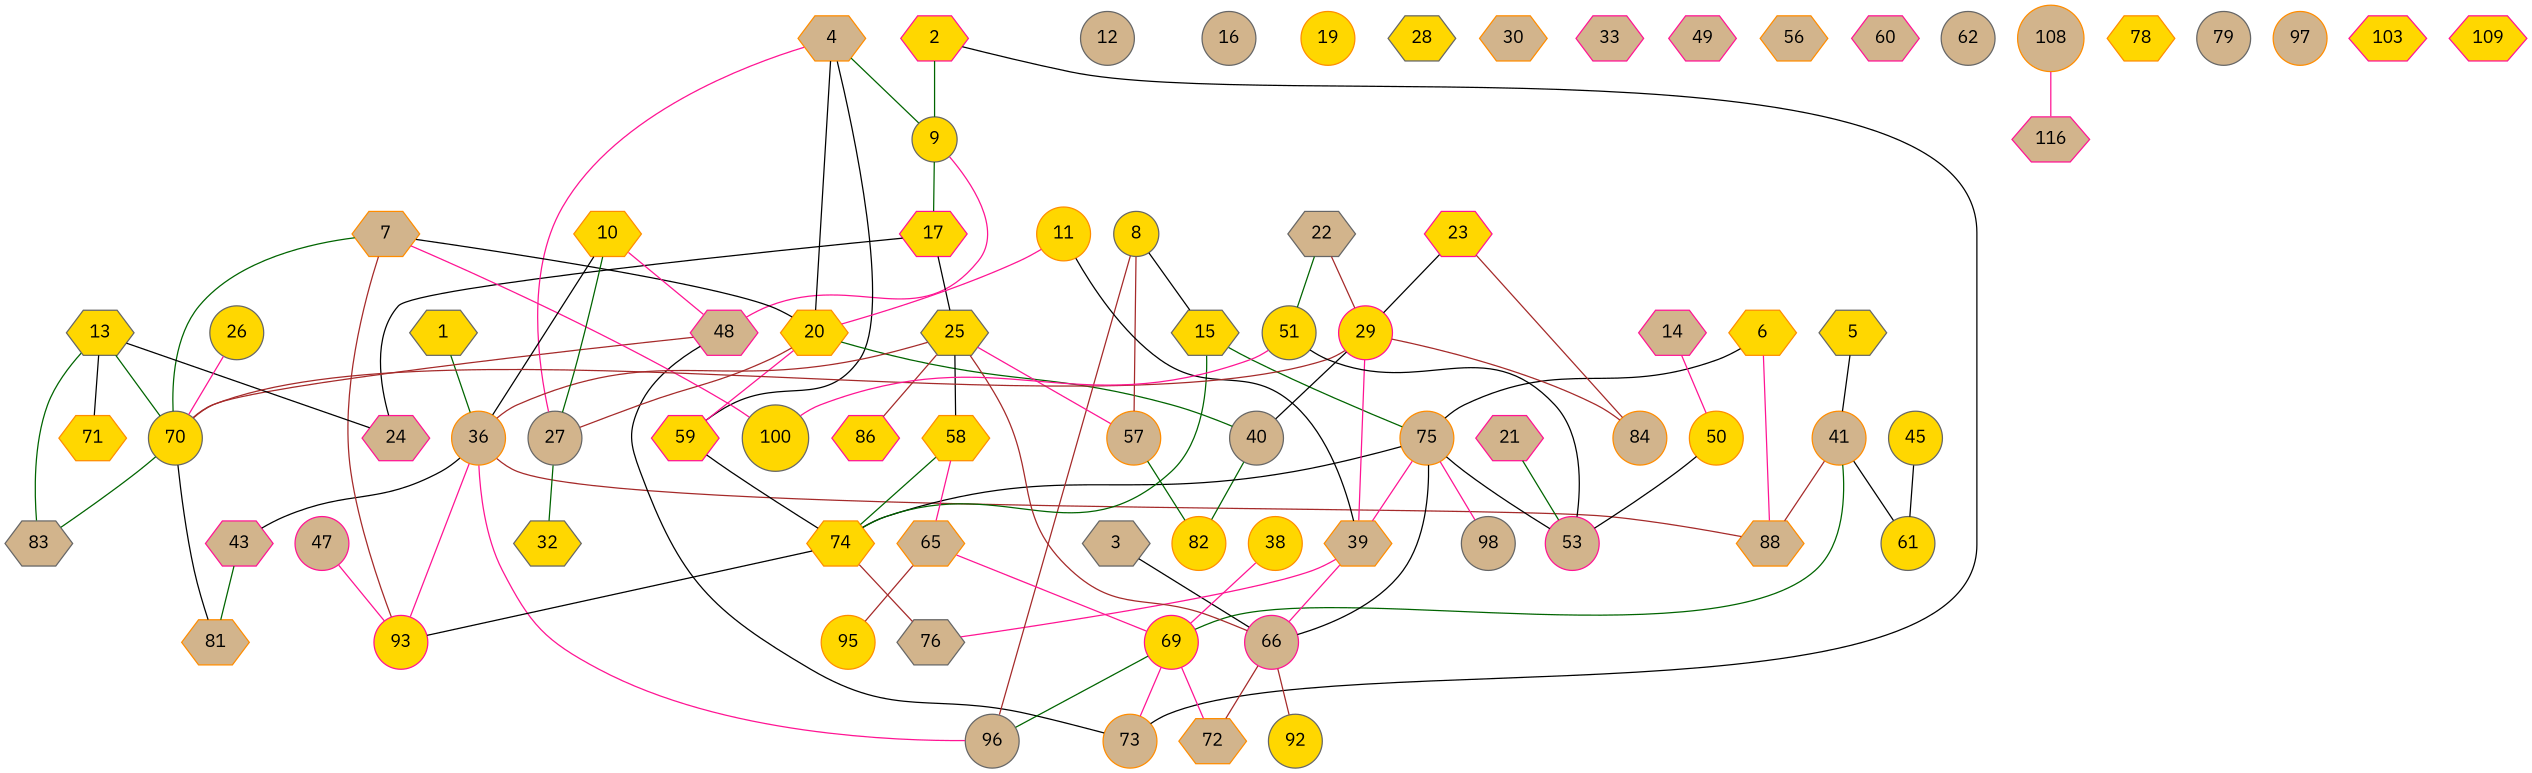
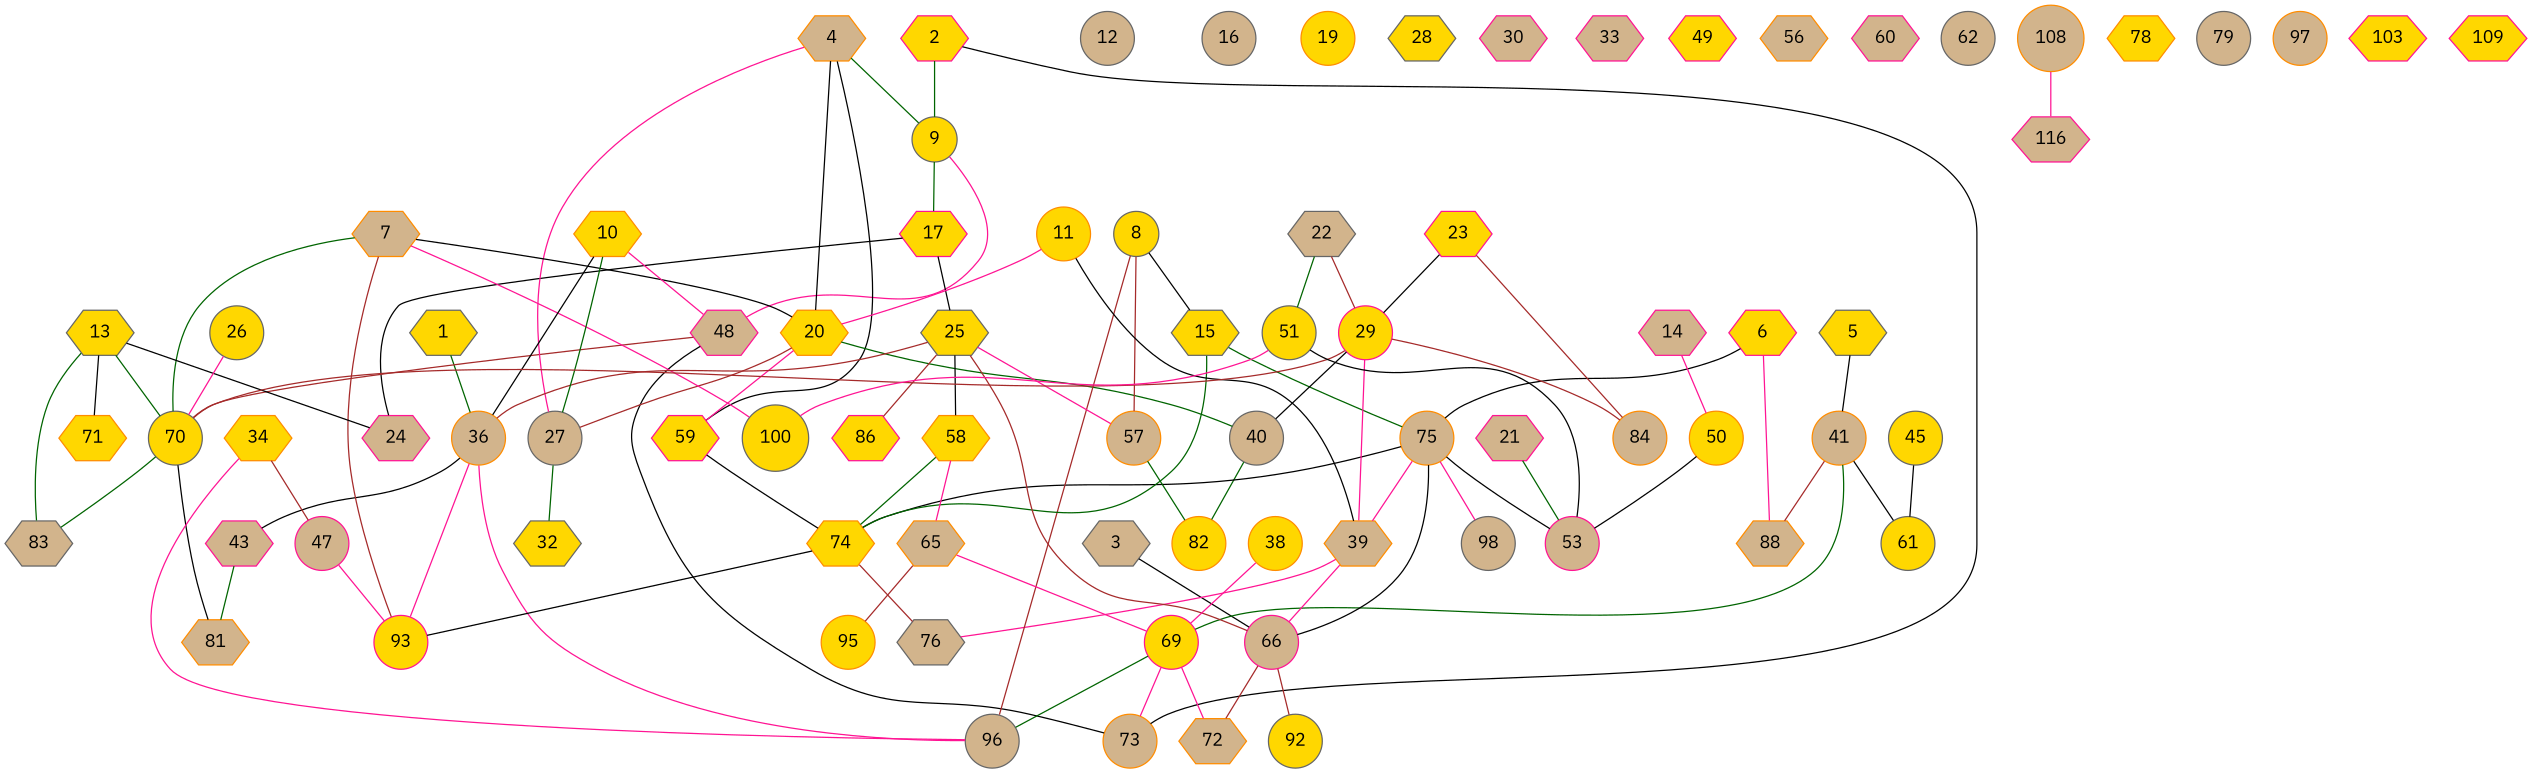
node "30": color darkorange -> deeppink
node "49": fillcolor tan -> gold
node "6": color darkorange -> deeppink
node "34": added
edge "36" -- "88": removed
